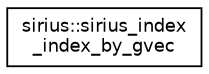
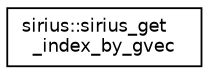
node "sirius::sirius_index _index_by_gvec": label "sirius::sirius_index _index_by_gvec" -> "sirius::sirius_get _index_by_gvec"
